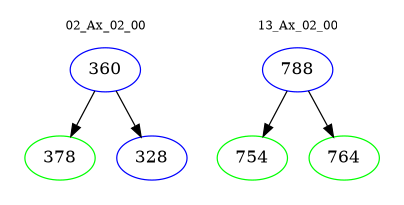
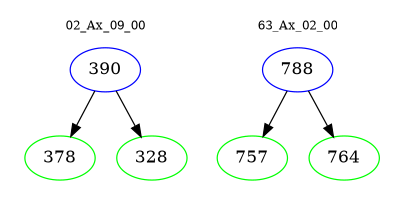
cluster "02_Ax_02_00": label "02_Ax_02_00" -> "02_Ax_09_00"
cluster "13_Ax_02_00": label "13_Ax_02_00" -> "63_Ax_02_00"
node "360": label "360" -> "390"
node "328": color blue -> green
node "754": label "754" -> "757"
